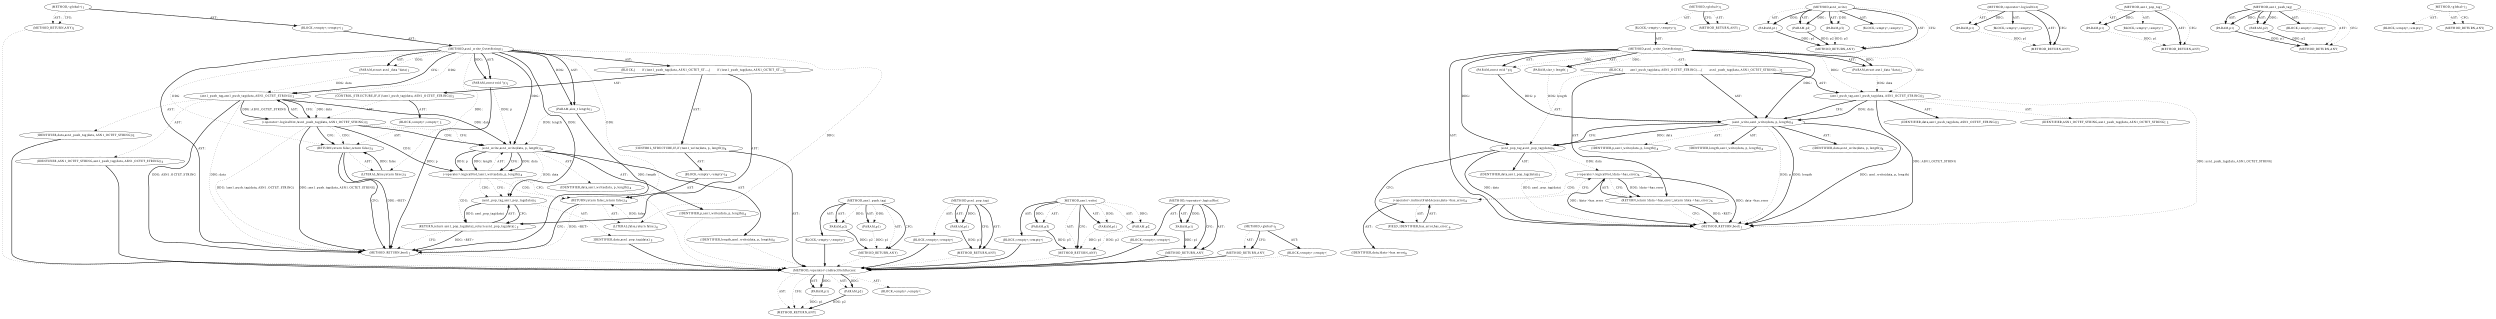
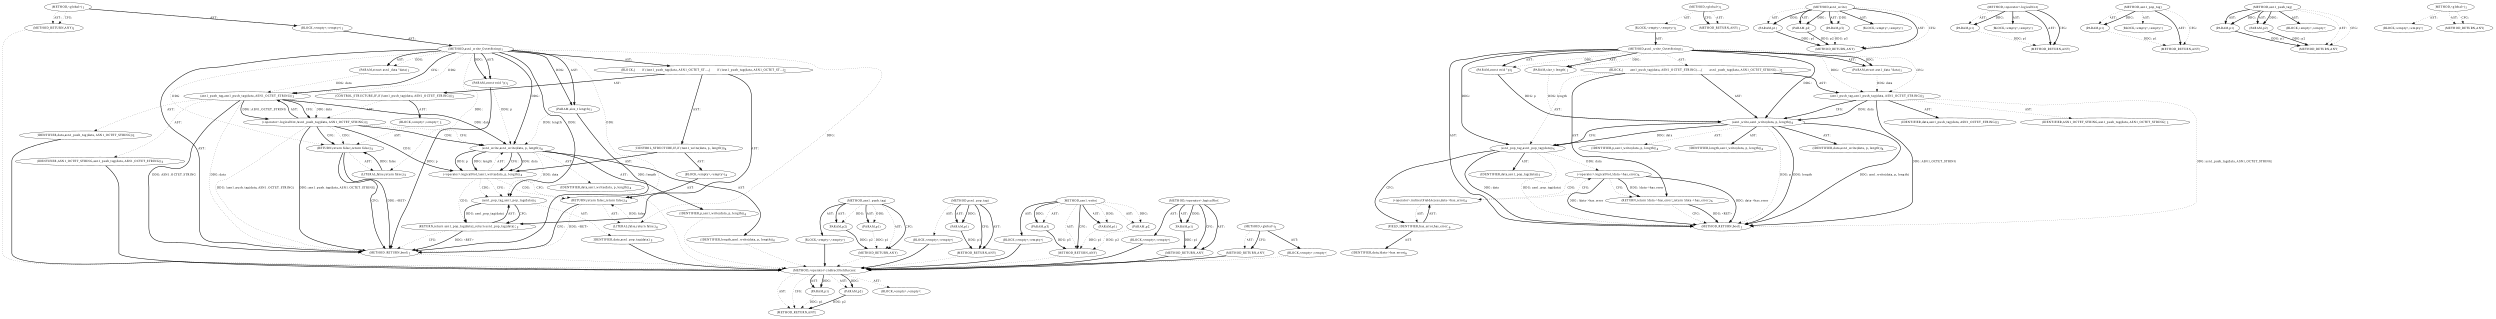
edge "(CONTROL_STRUCTURE,IF,if (!asn1_write(data, p, length)))" -> "(METHOD,<operator>.indirectFieldAccess)": now "(CONTROL_STRUCTURE,IF,if (!asn1_write(data, p, length)))" -> "(<operator>.logicalNot,!asn1_write(data, p, length))"
edge "(RETURN,return !data->has_error;,return !data->has_error;)" -> "(<operator>.logicalNot,!data->has_error)": removed, label "AST:"
edge "(<operator>.indirectFieldAccess,data->has_error)" -> "(IDENTIFIER,data,!data->has_error)": now "(FIELD_IDENTIFIER,has_error,has_error)" -> "(IDENTIFIER,data,!data->has_error)"
